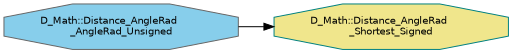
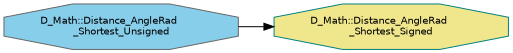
node "D_Math::Distance_AngleRad _AngleRad_Unsigned": label "D_Math::Distance_AngleRad _AngleRad_Unsigned" -> "D_Math::Distance_AngleRad _Shortest_Unsigned"
